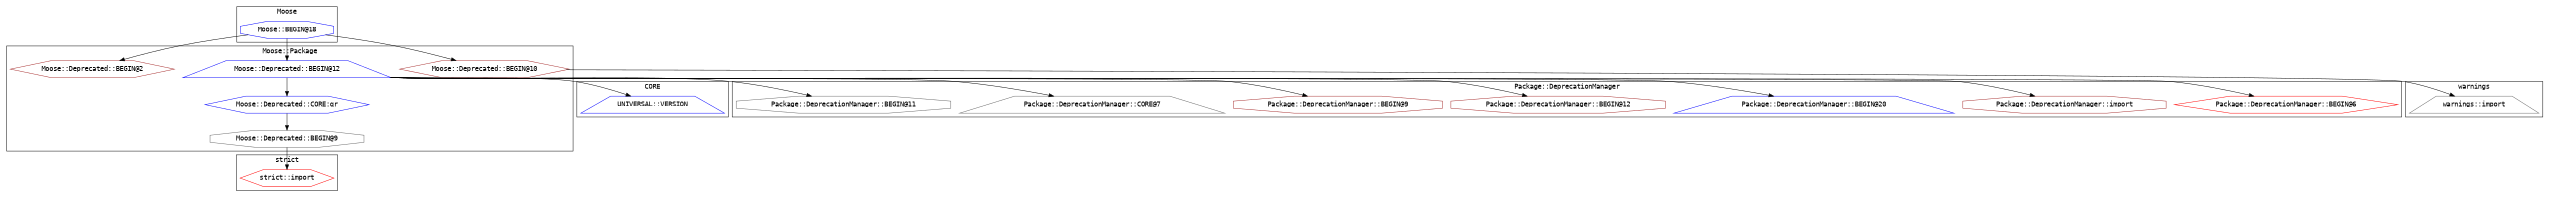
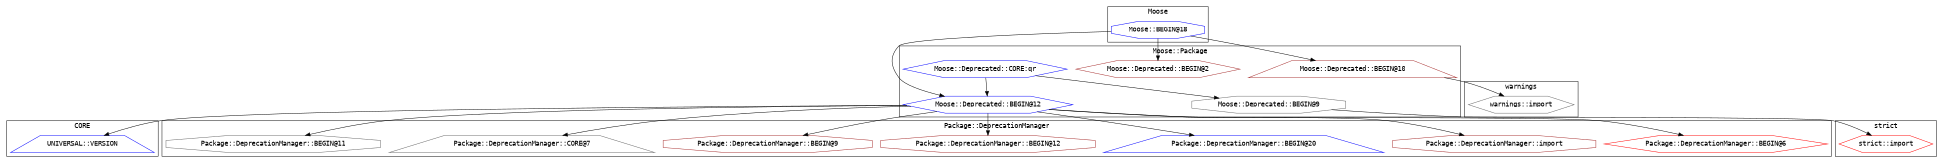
node "Moose::Deprecated::BEGIN@12": shape trapezium -> hexagon
node "Moose::Deprecated::BEGIN@10": shape hexagon -> trapezium
edge "Moose::Deprecated::BEGIN@12" -> "Moose::Deprecated::CORE:qr": reversed
node "warnings::import": shape trapezium -> hexagon
